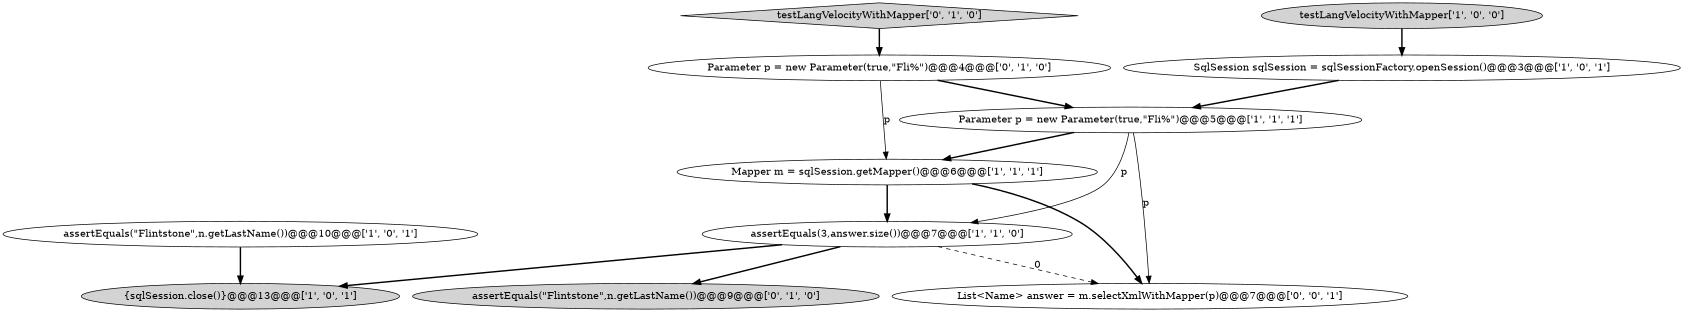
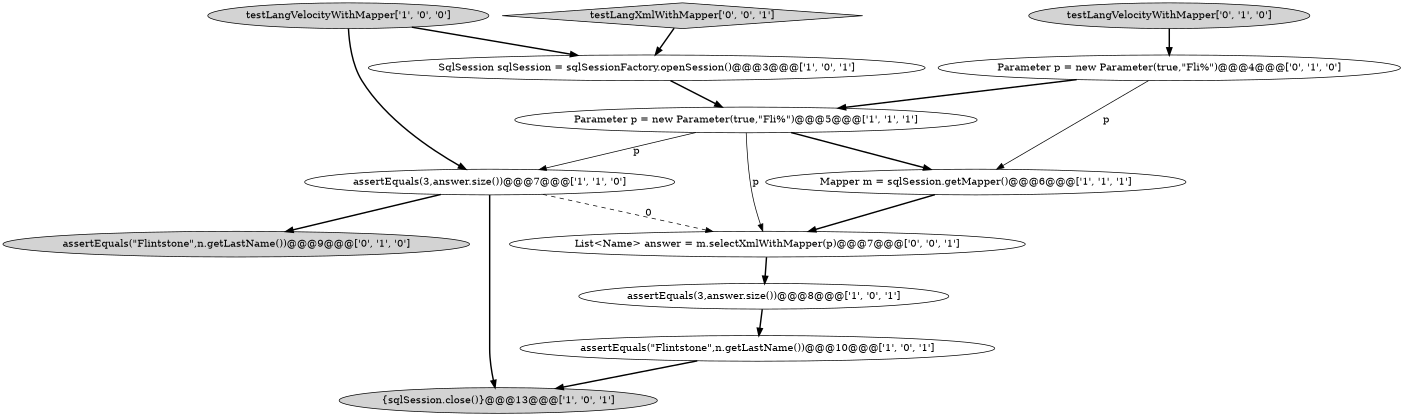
node "testLangXmlWithMapper['0', '0', '1']": added
node "testLangVelocityWithMapper['0', '1', '0']": shape diamond -> ellipse
edge "Mapper m = sqlSession.getMapper()@@@6@@@['1', '1', '1']" -> "assertEquals(3,answer.size())@@@7@@@['1', '1', '0']": now "testLangVelocityWithMapper['1', '0', '0']" -> "assertEquals(3,answer.size())@@@7@@@['1', '1', '0']"
node "assertEquals(3,answer.size())@@@8@@@['1', '0', '1']": added
